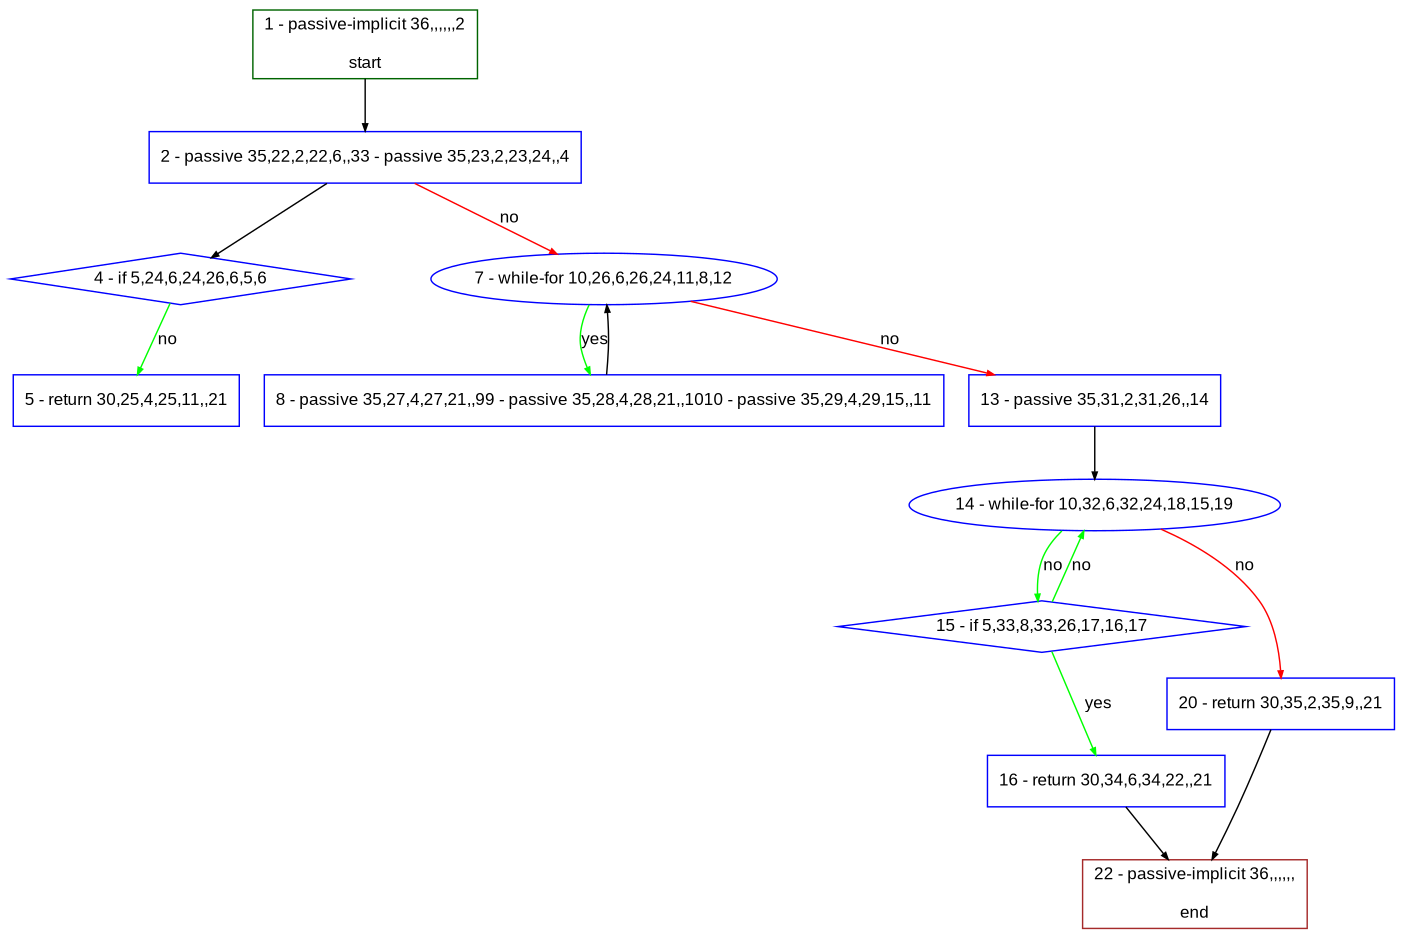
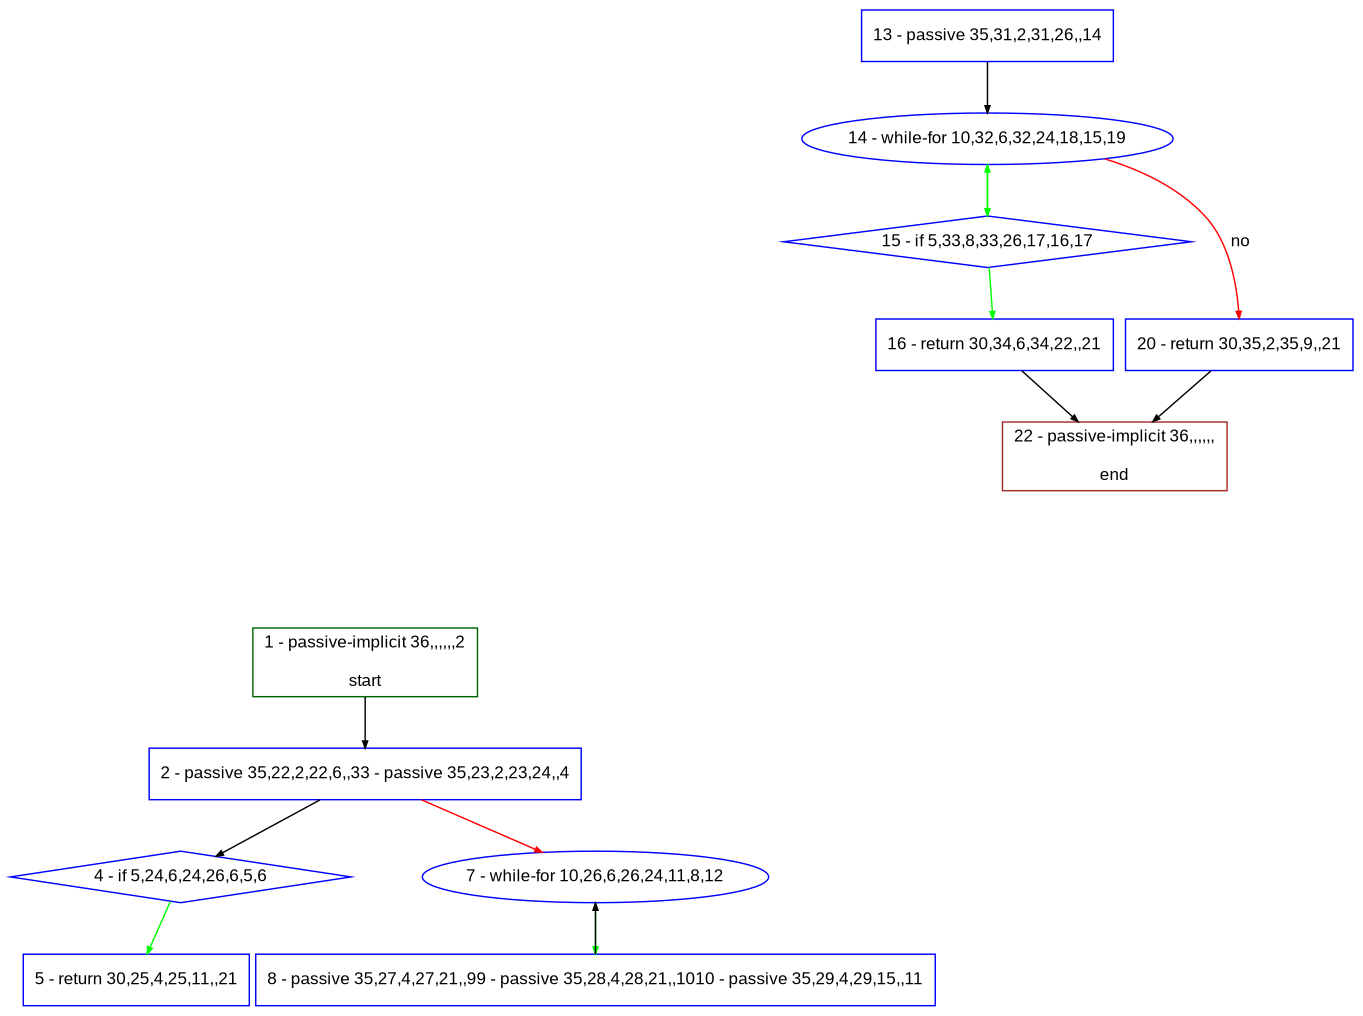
edge "7 - while-for 10,26,6,26,24,11,8,12" -> "13 - passive 35,31,2,31,26,,14": removed, label "no"
edge "4 - if 5,24,6,24,26,6,5,6" -> "5 - return 30,25,4,25,11,,21": label "no" -> "yes"
